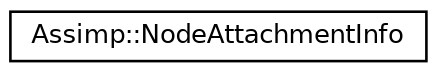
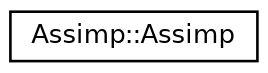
node "Assimp::NodeAttachmentInfo": label "Assimp::NodeAttachmentInfo" -> "Assimp::Assimp"
